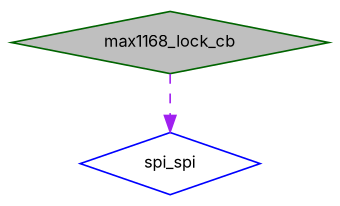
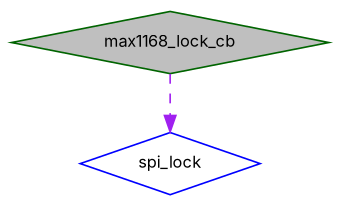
node "spi_spi": label "spi_spi" -> "spi_lock"
